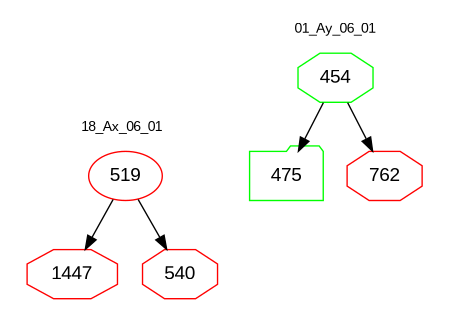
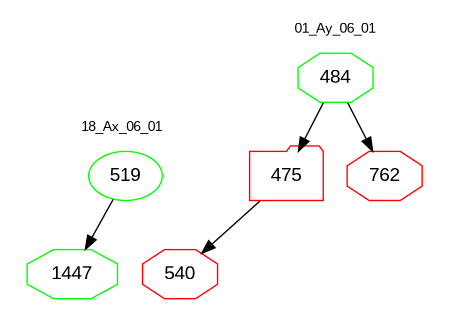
node "454": label "454" -> "484"
node "519": color red -> green
node "475": color green -> red
edge "519" -> "540": now "475" -> "540"
node "1447": color red -> green
